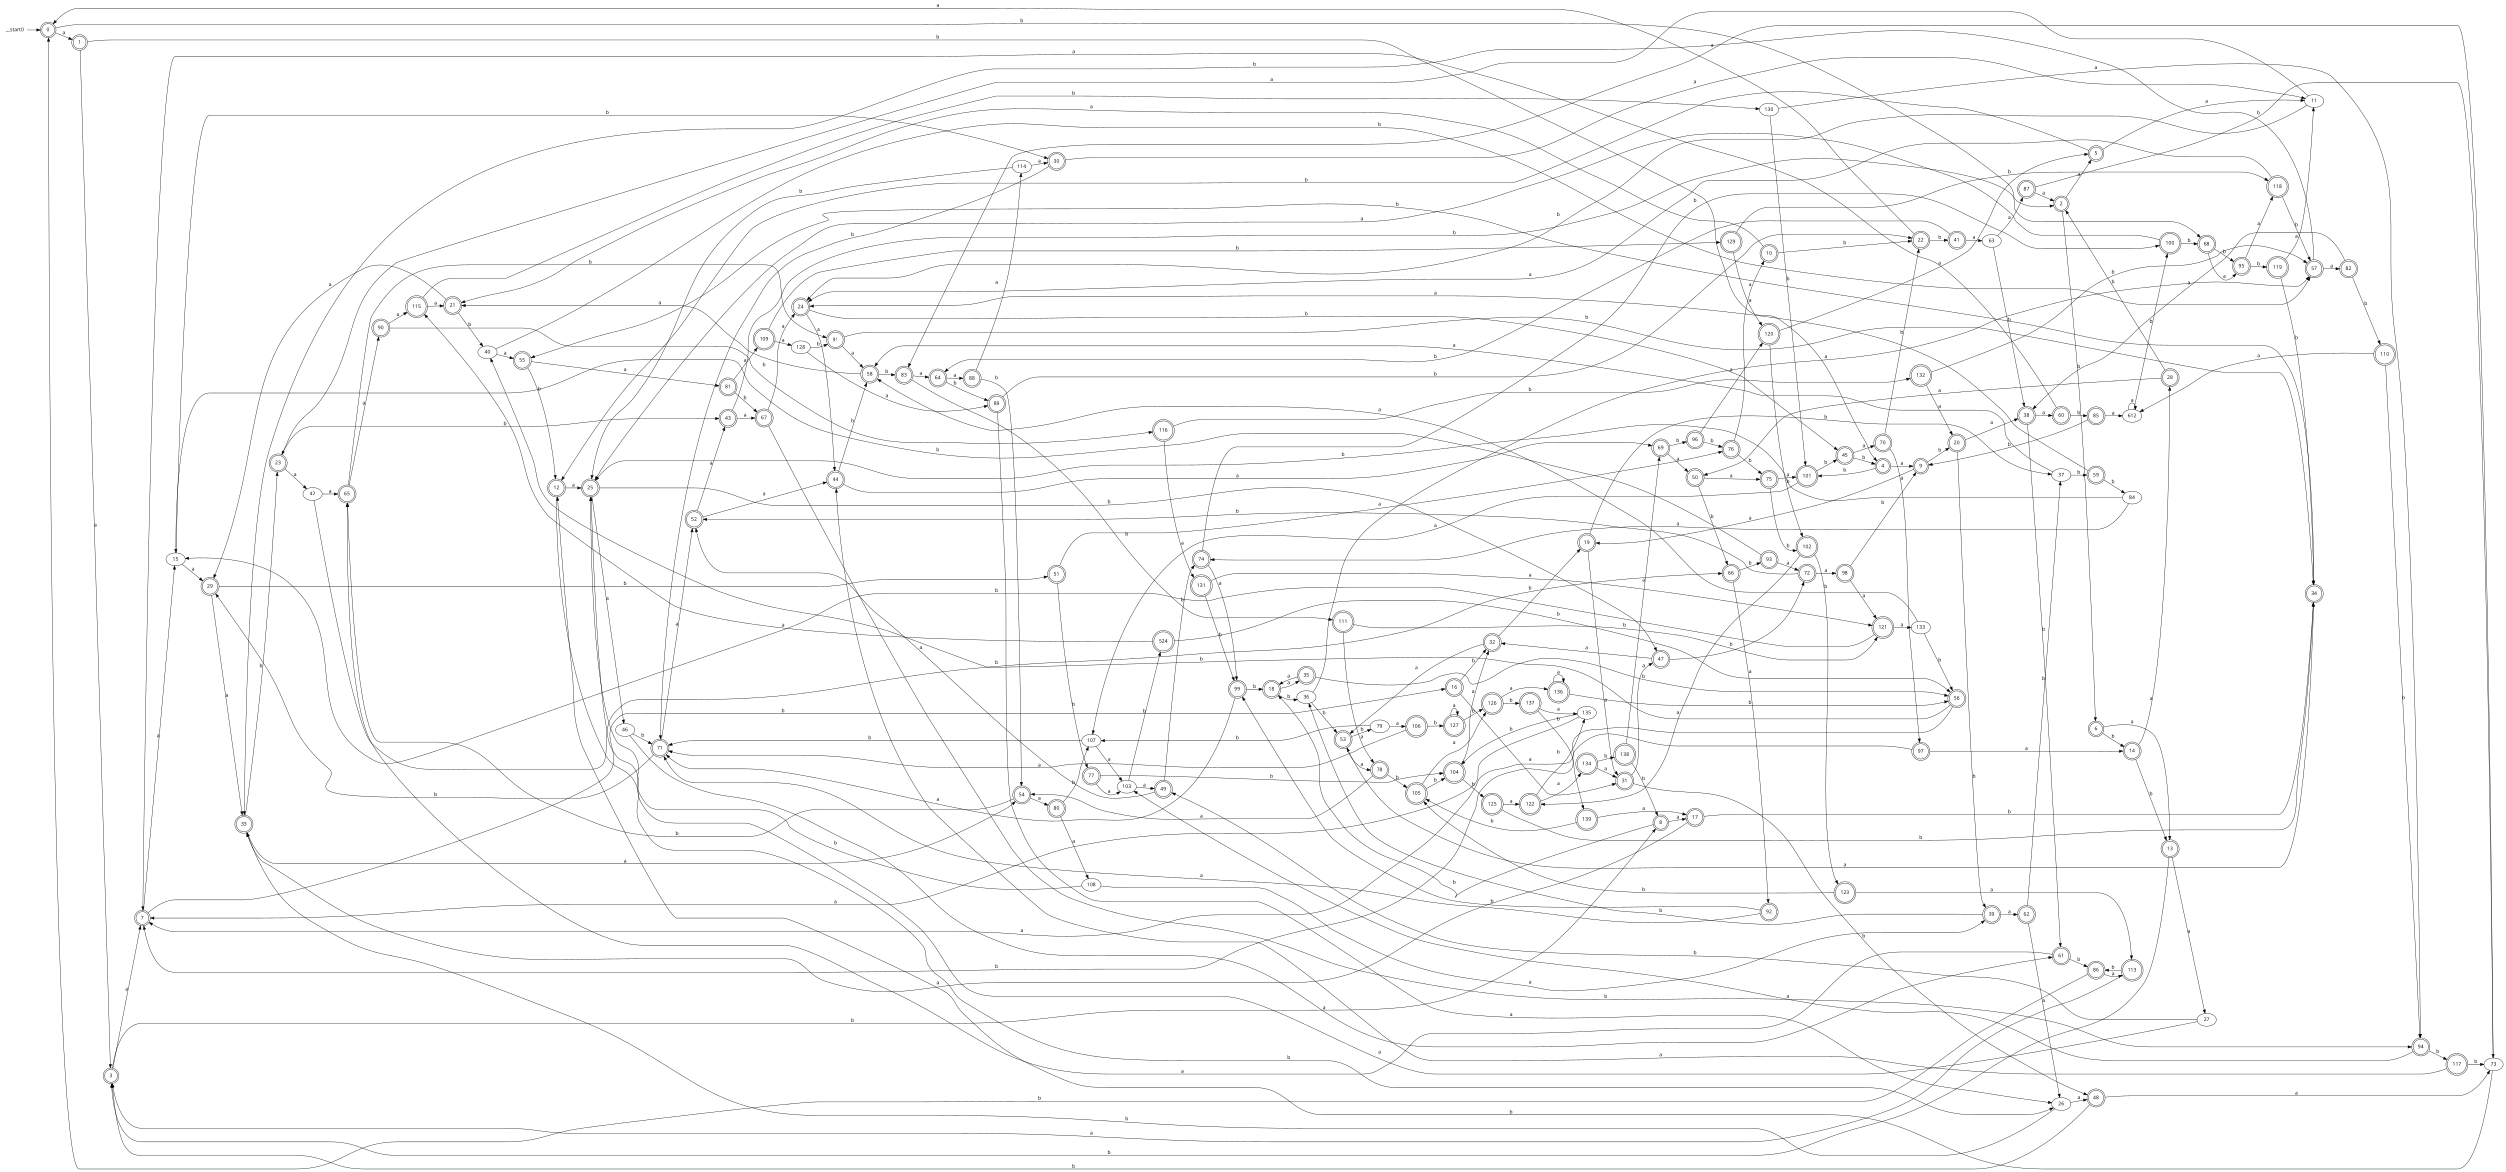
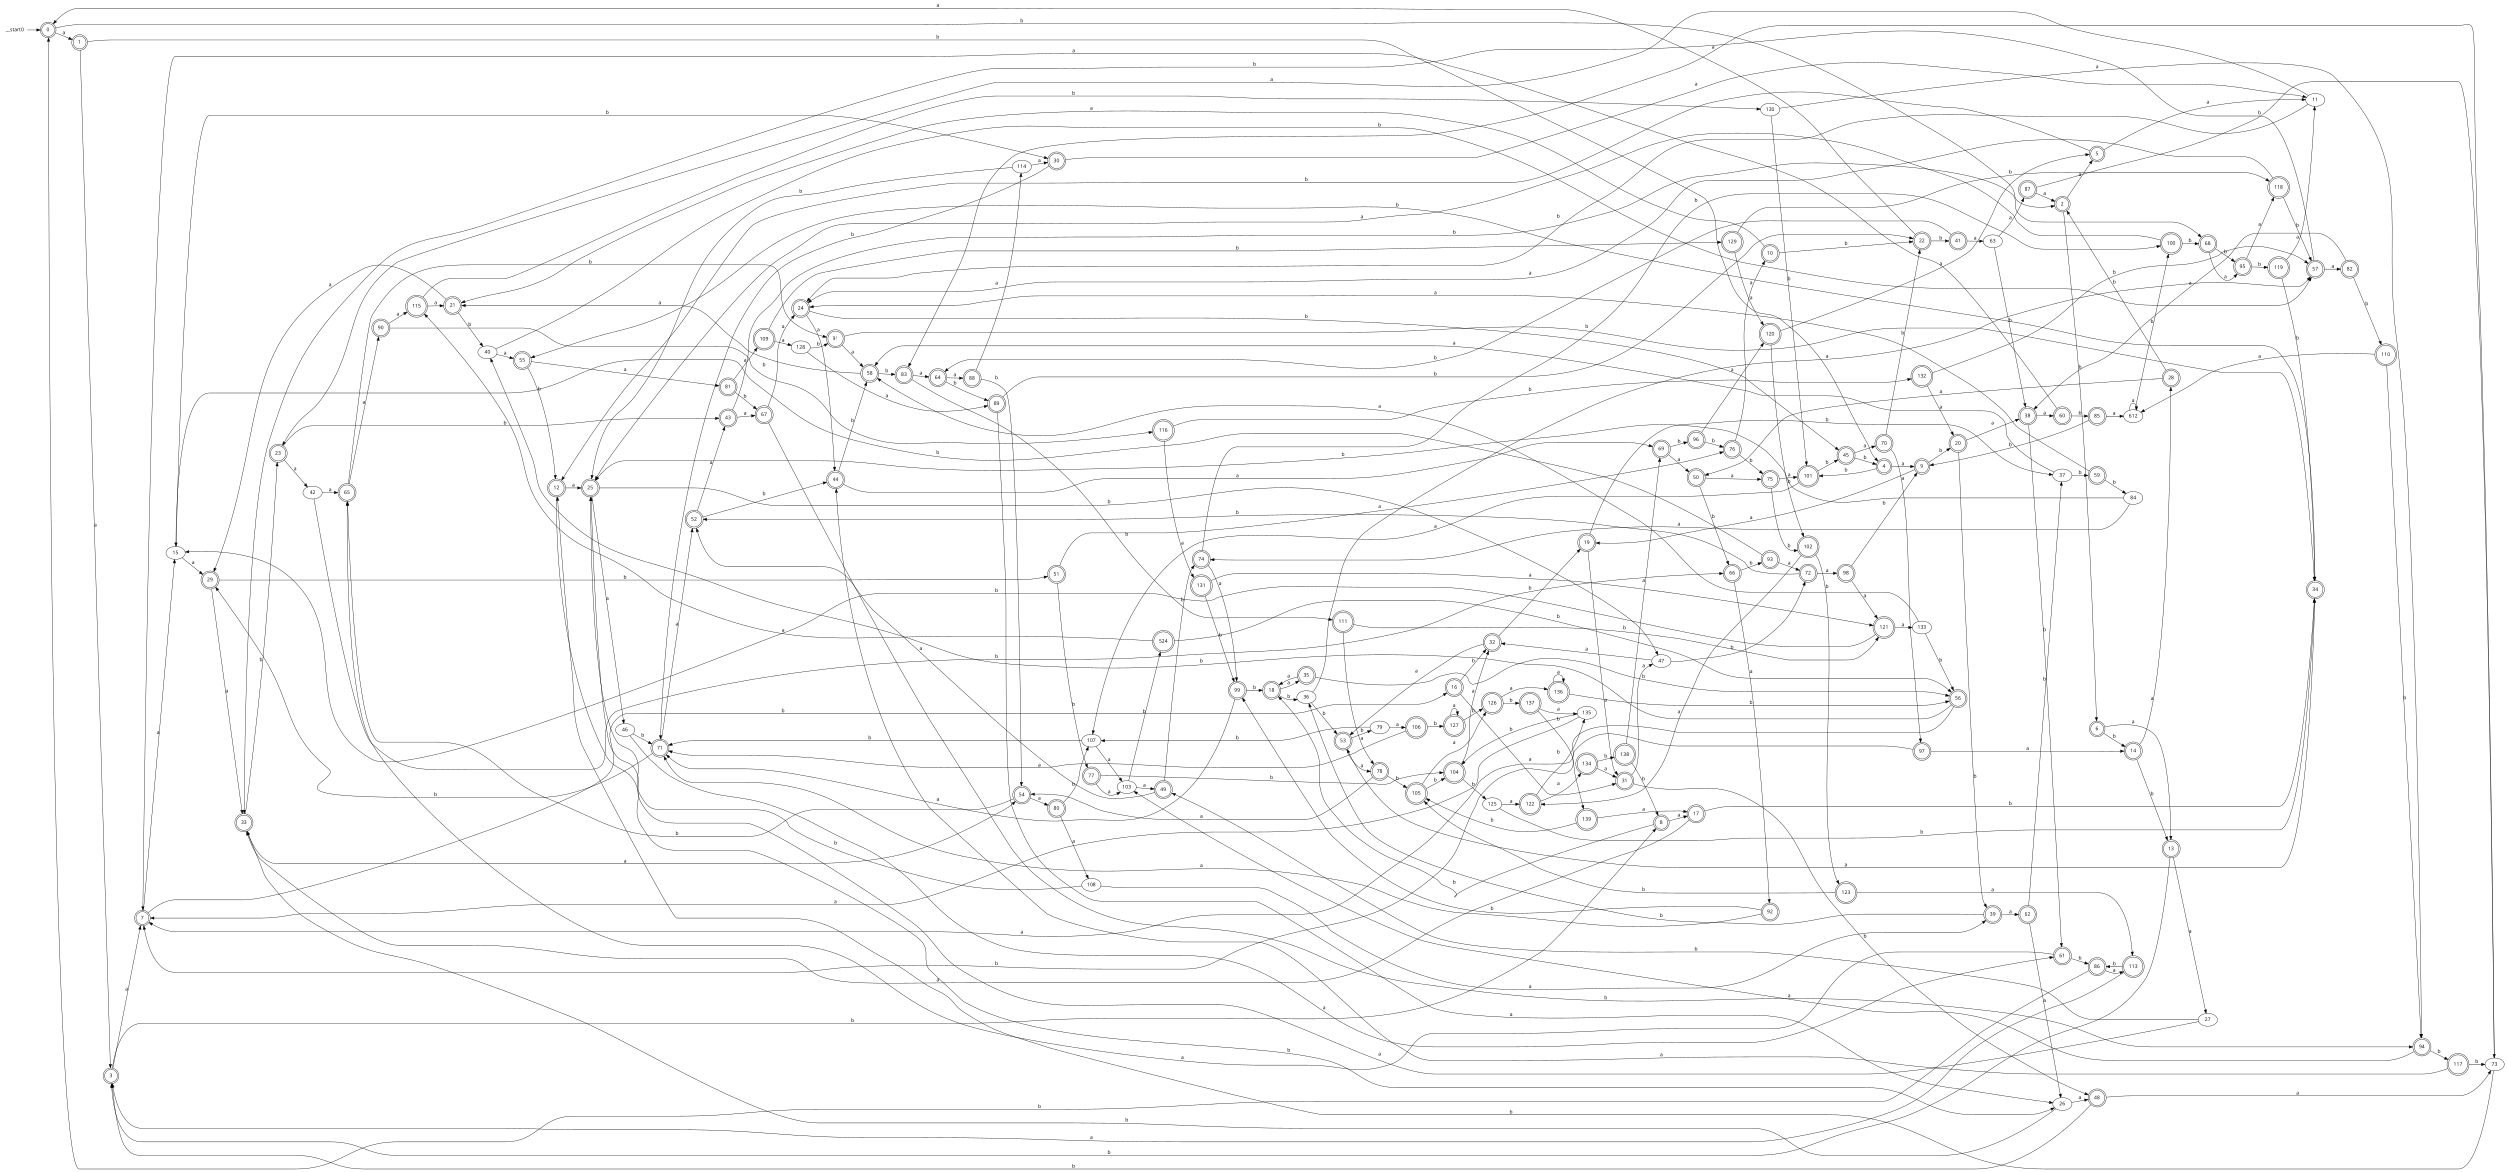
edge "52" -> "44": label "a" -> "b"
node "47": shape doublecircle -> ellipse
node "125": shape doublecircle -> ellipse
